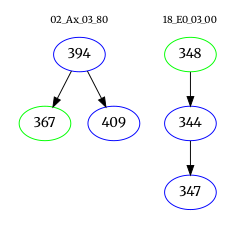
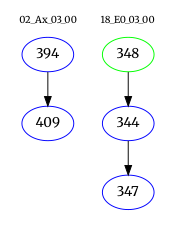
cluster "02_Ax_03_80": label "02_Ax_03_80" -> "02_Ax_03_00"
node "367": removed
